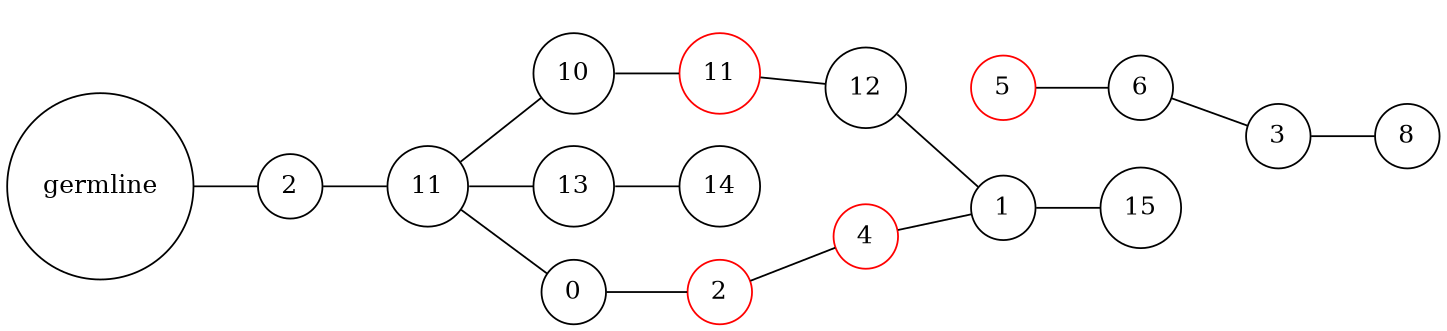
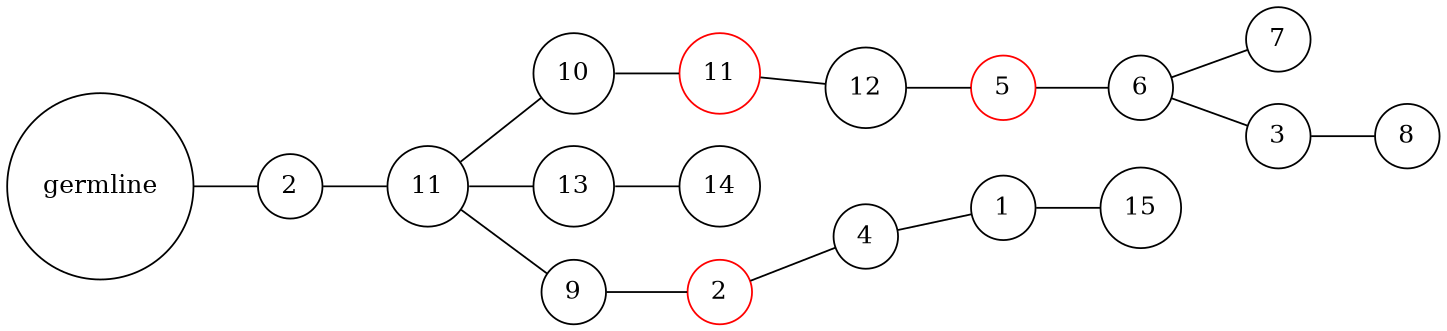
node "7": added
edge "12" -- "1": now "12" -- "5"
node "4": color red -> black
node "0": label "0" -> "9"
